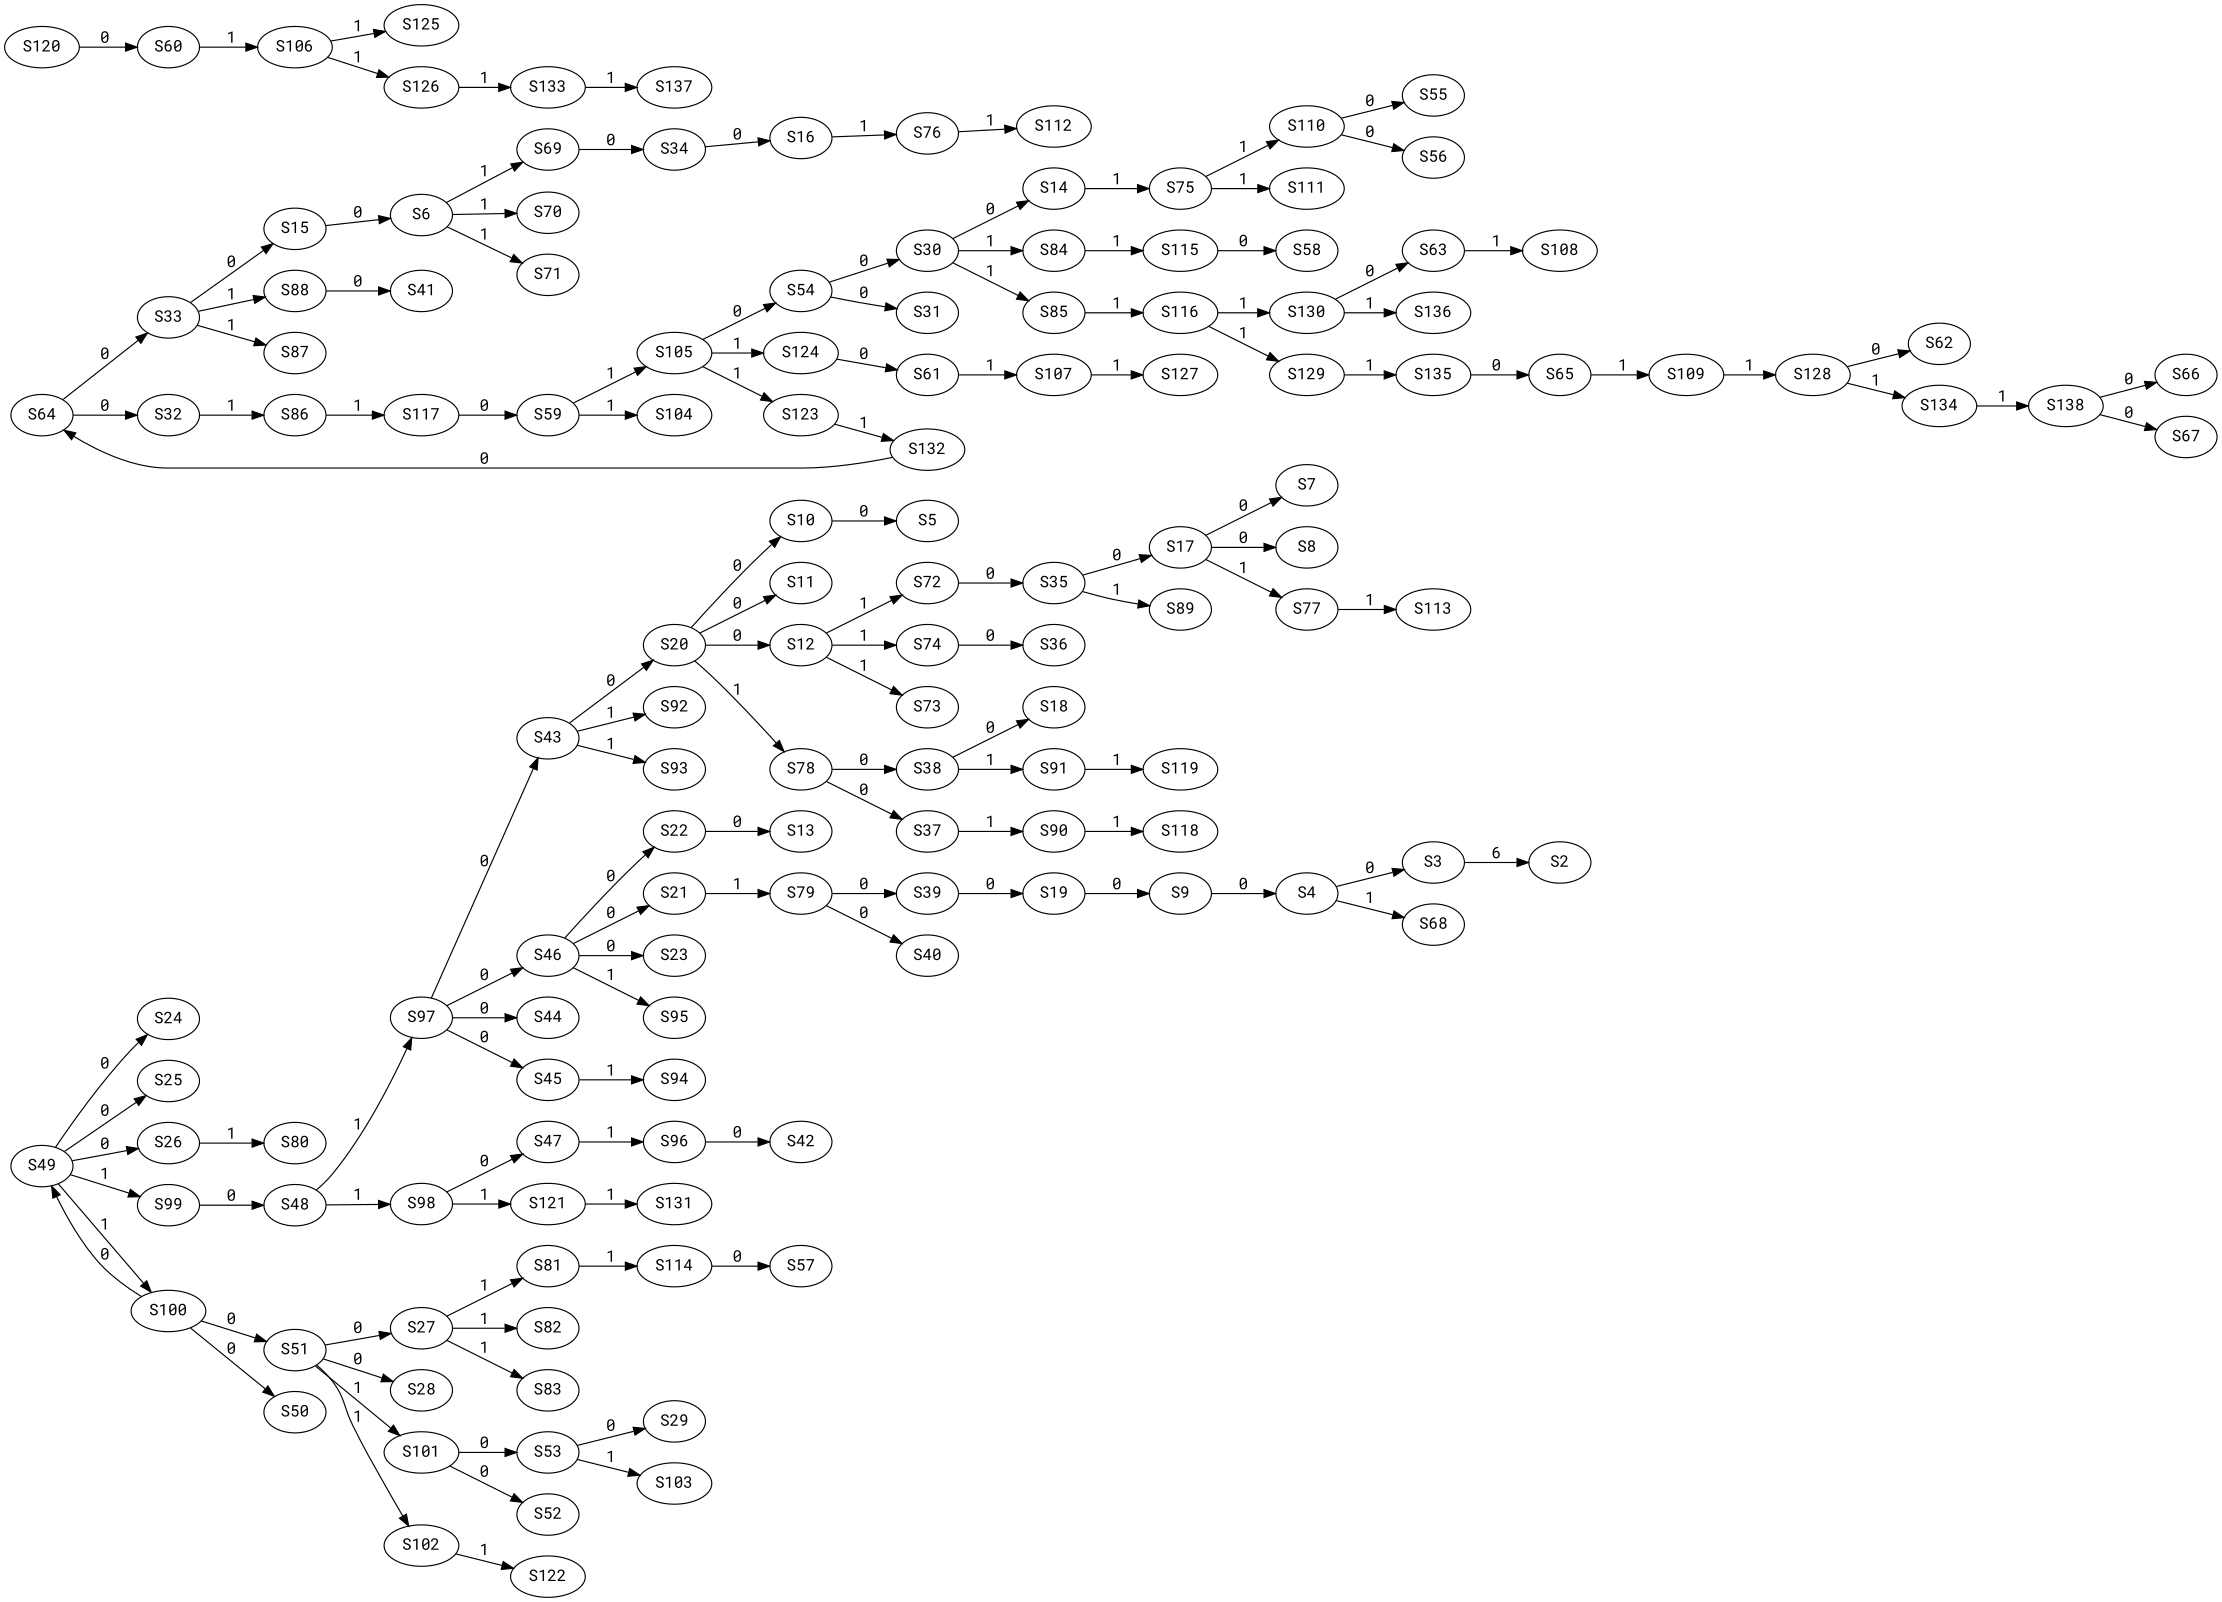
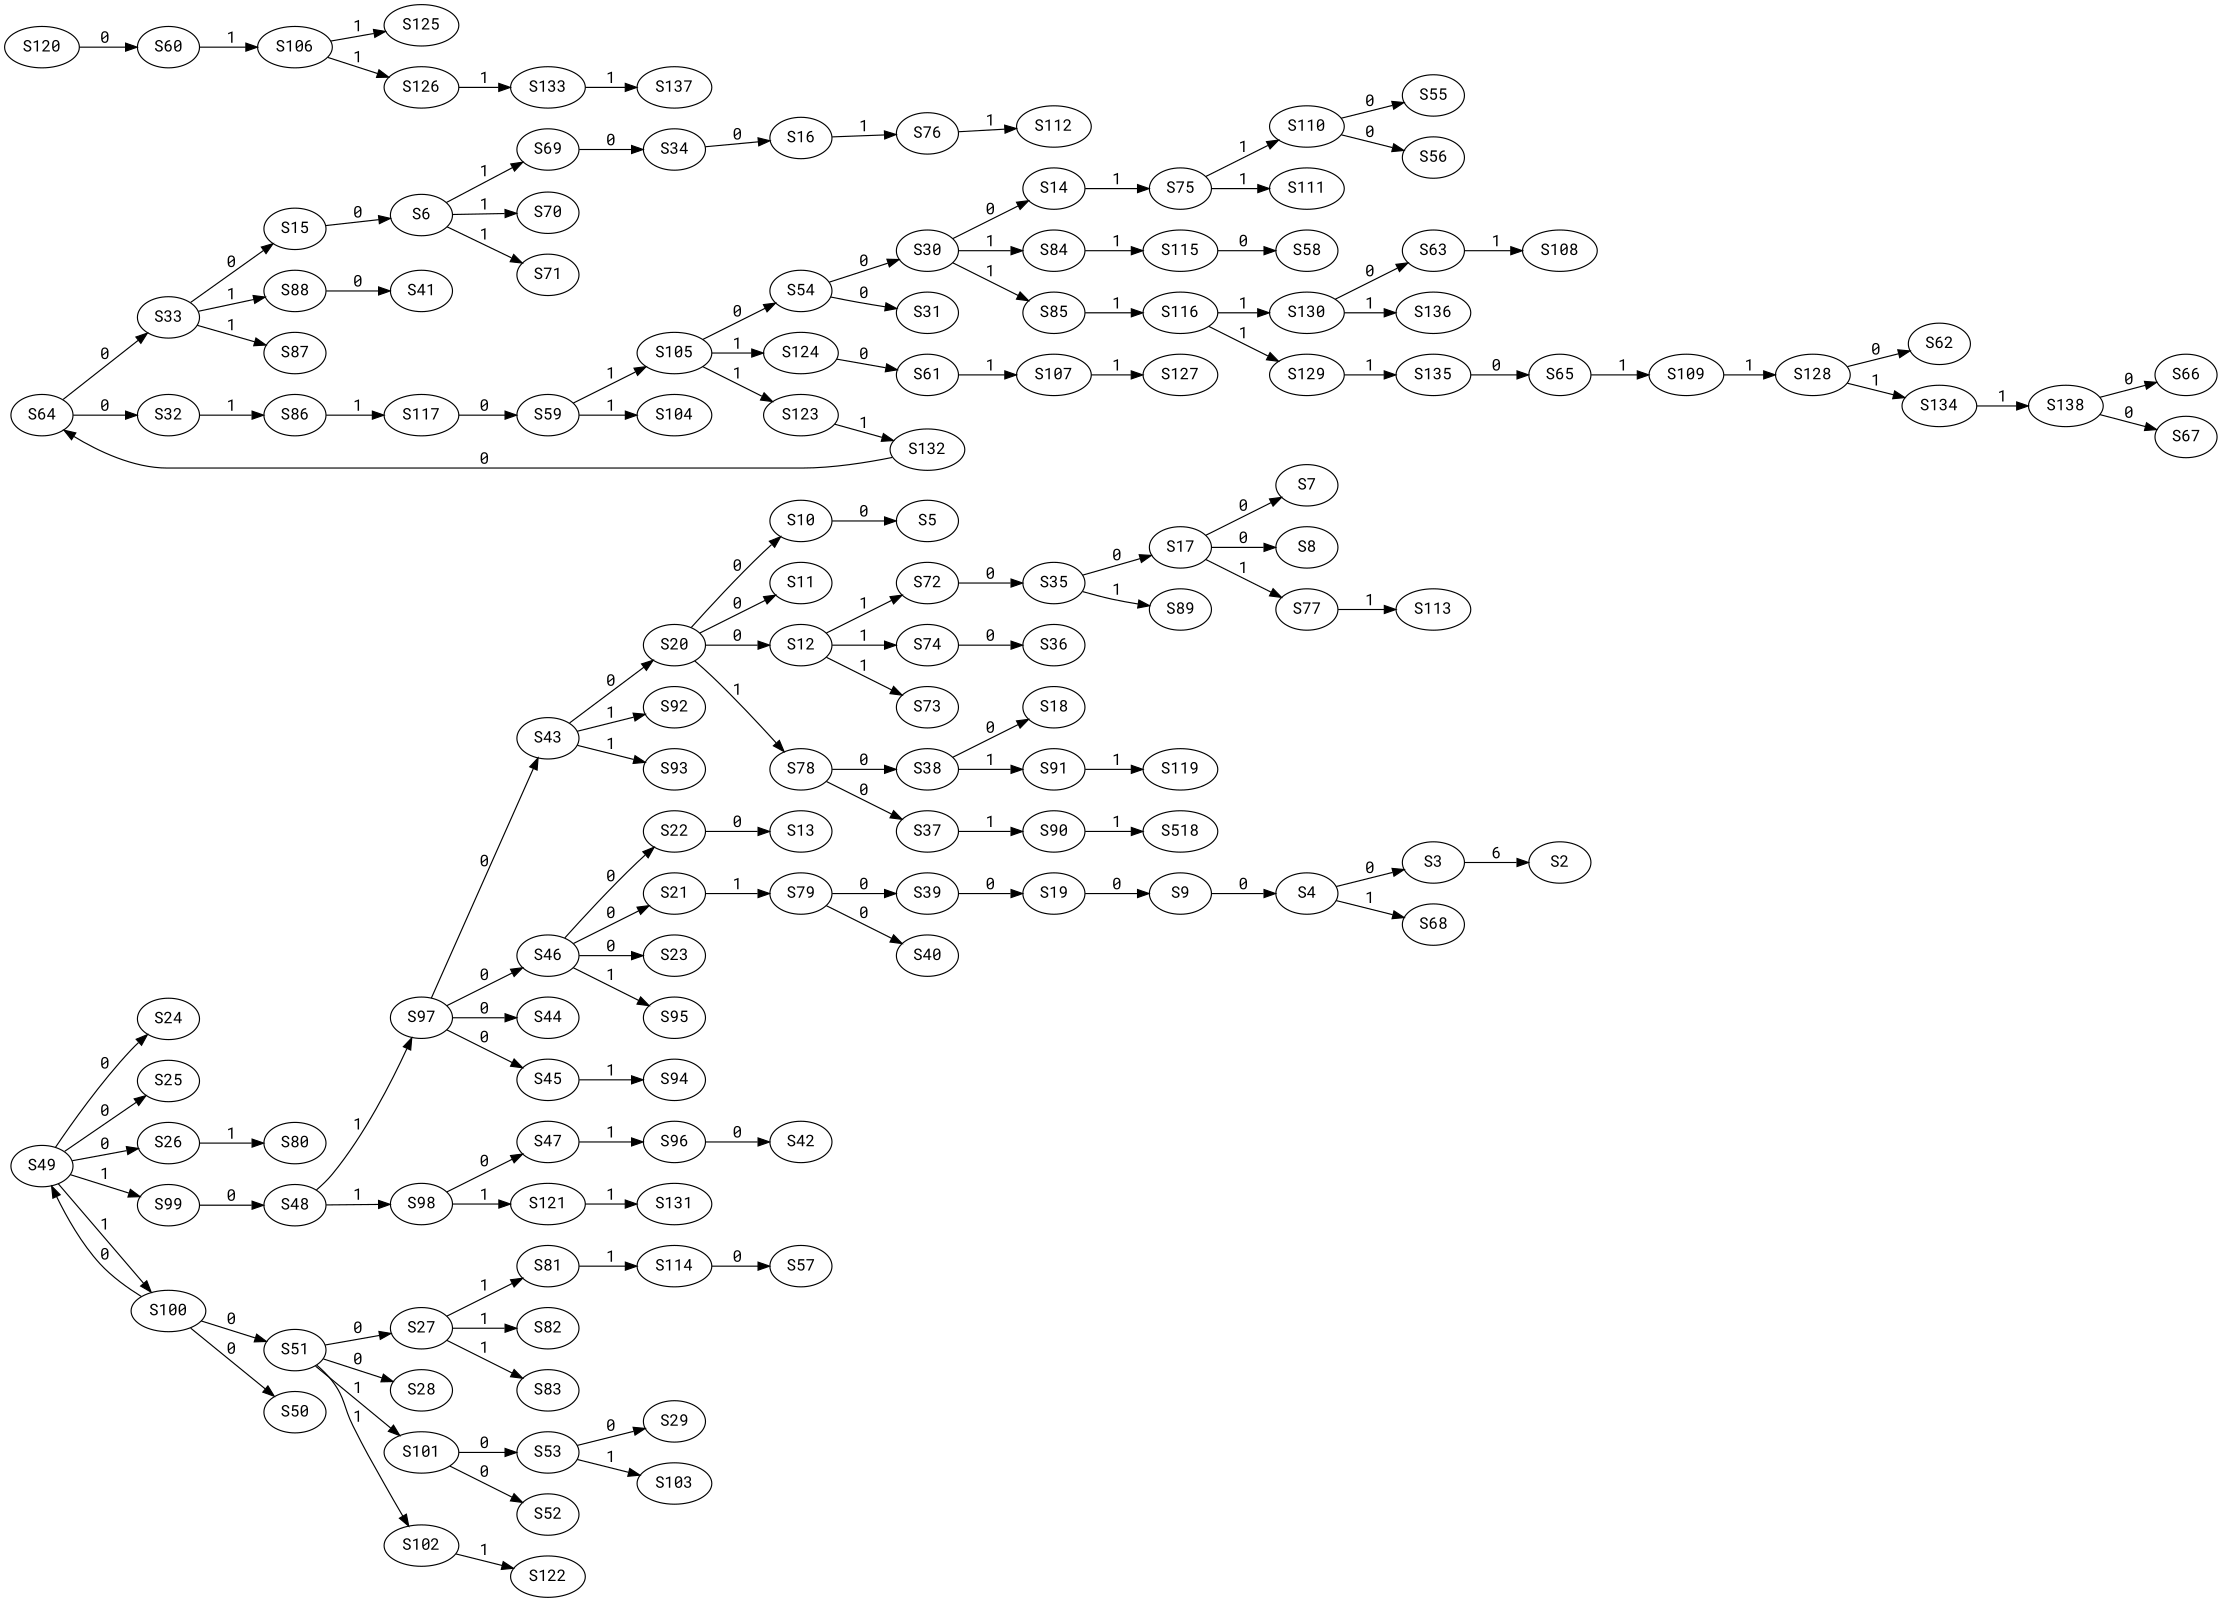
node "S118": label "S118" -> "S518"
